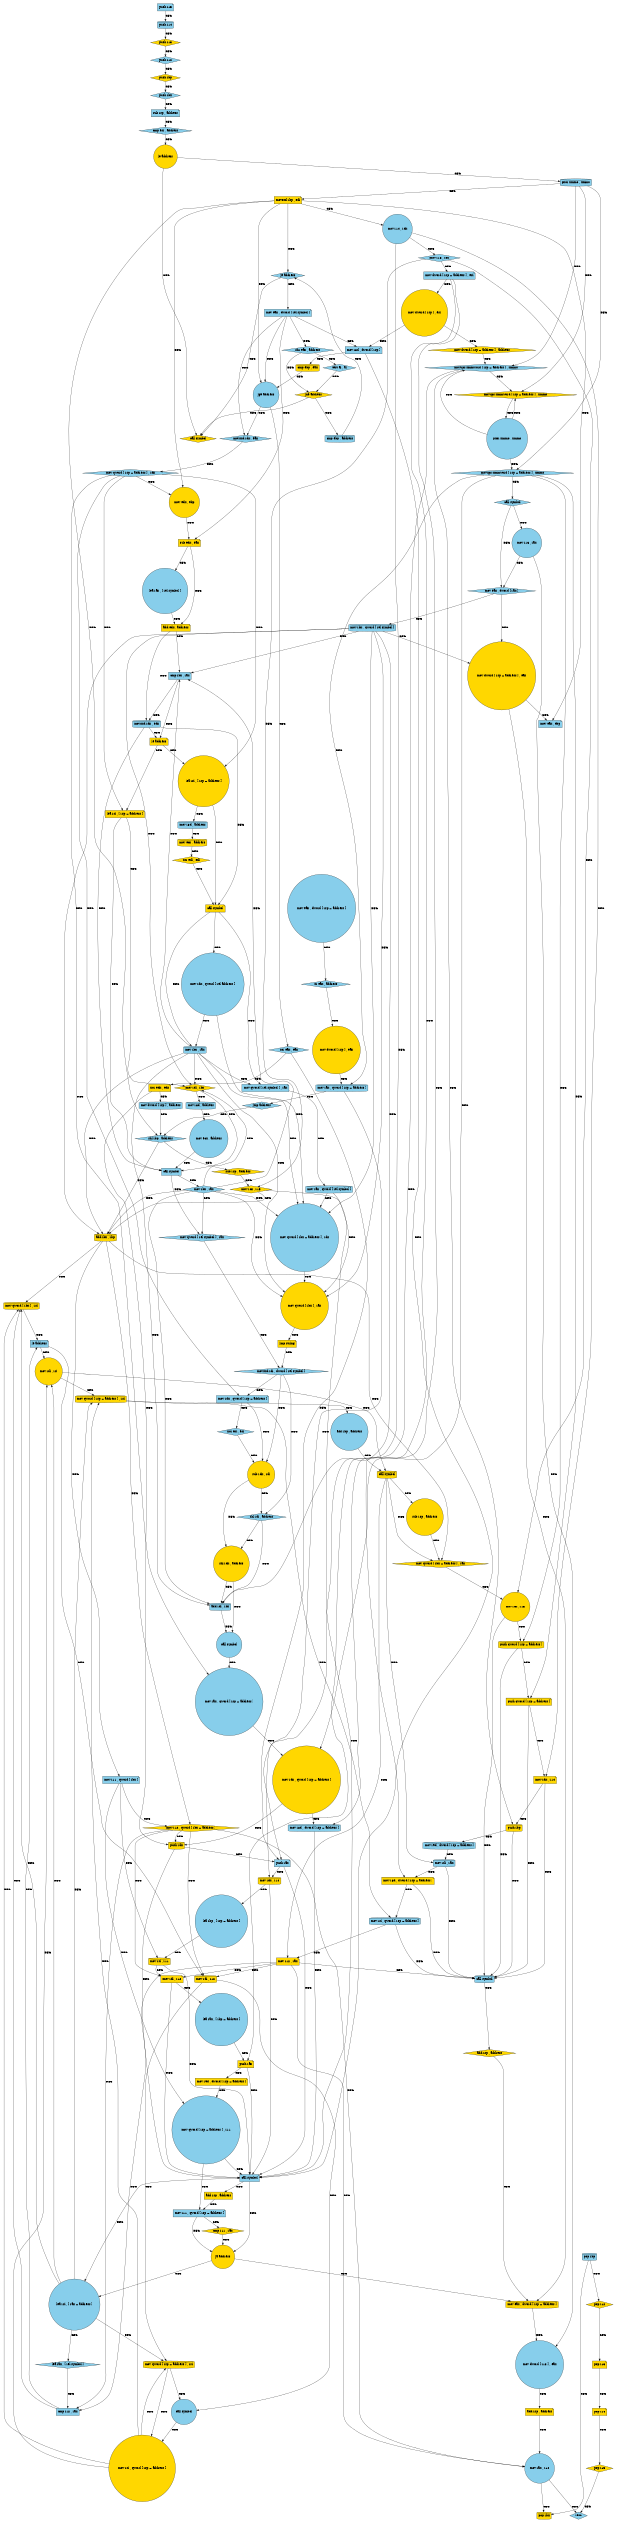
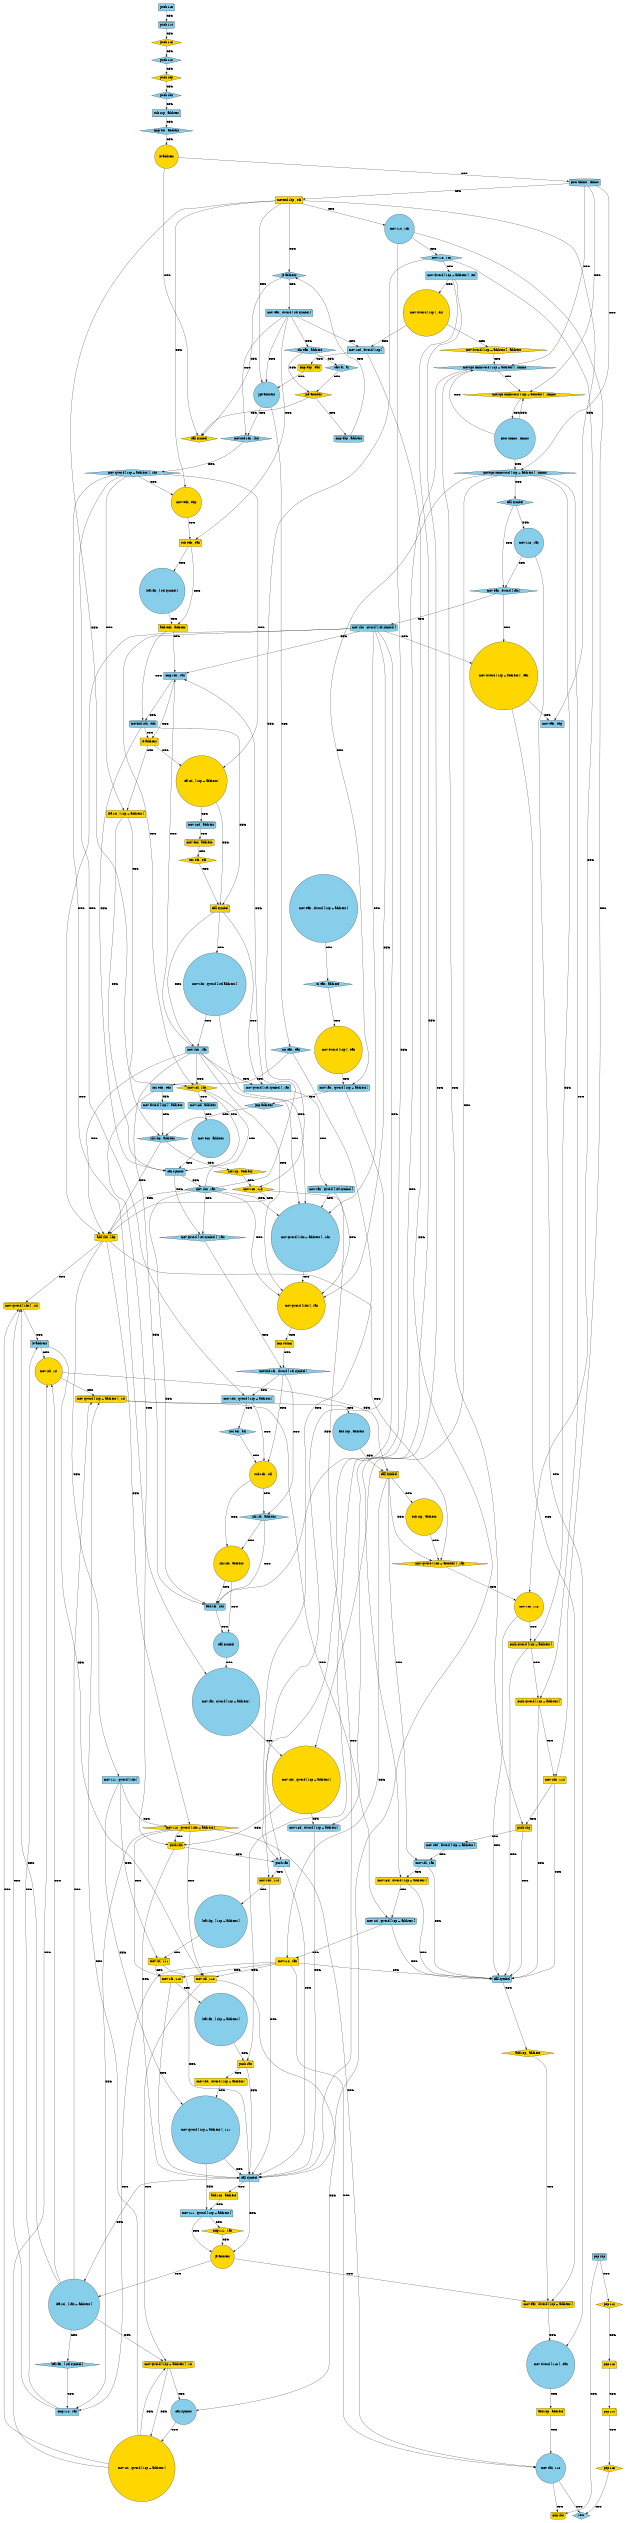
node "movsxd rdx , eax": label "movsxd rdx , eax" -> "movsxd rdx , rbx"
node "xor edx , edx": fillcolor gold -> skyblue
